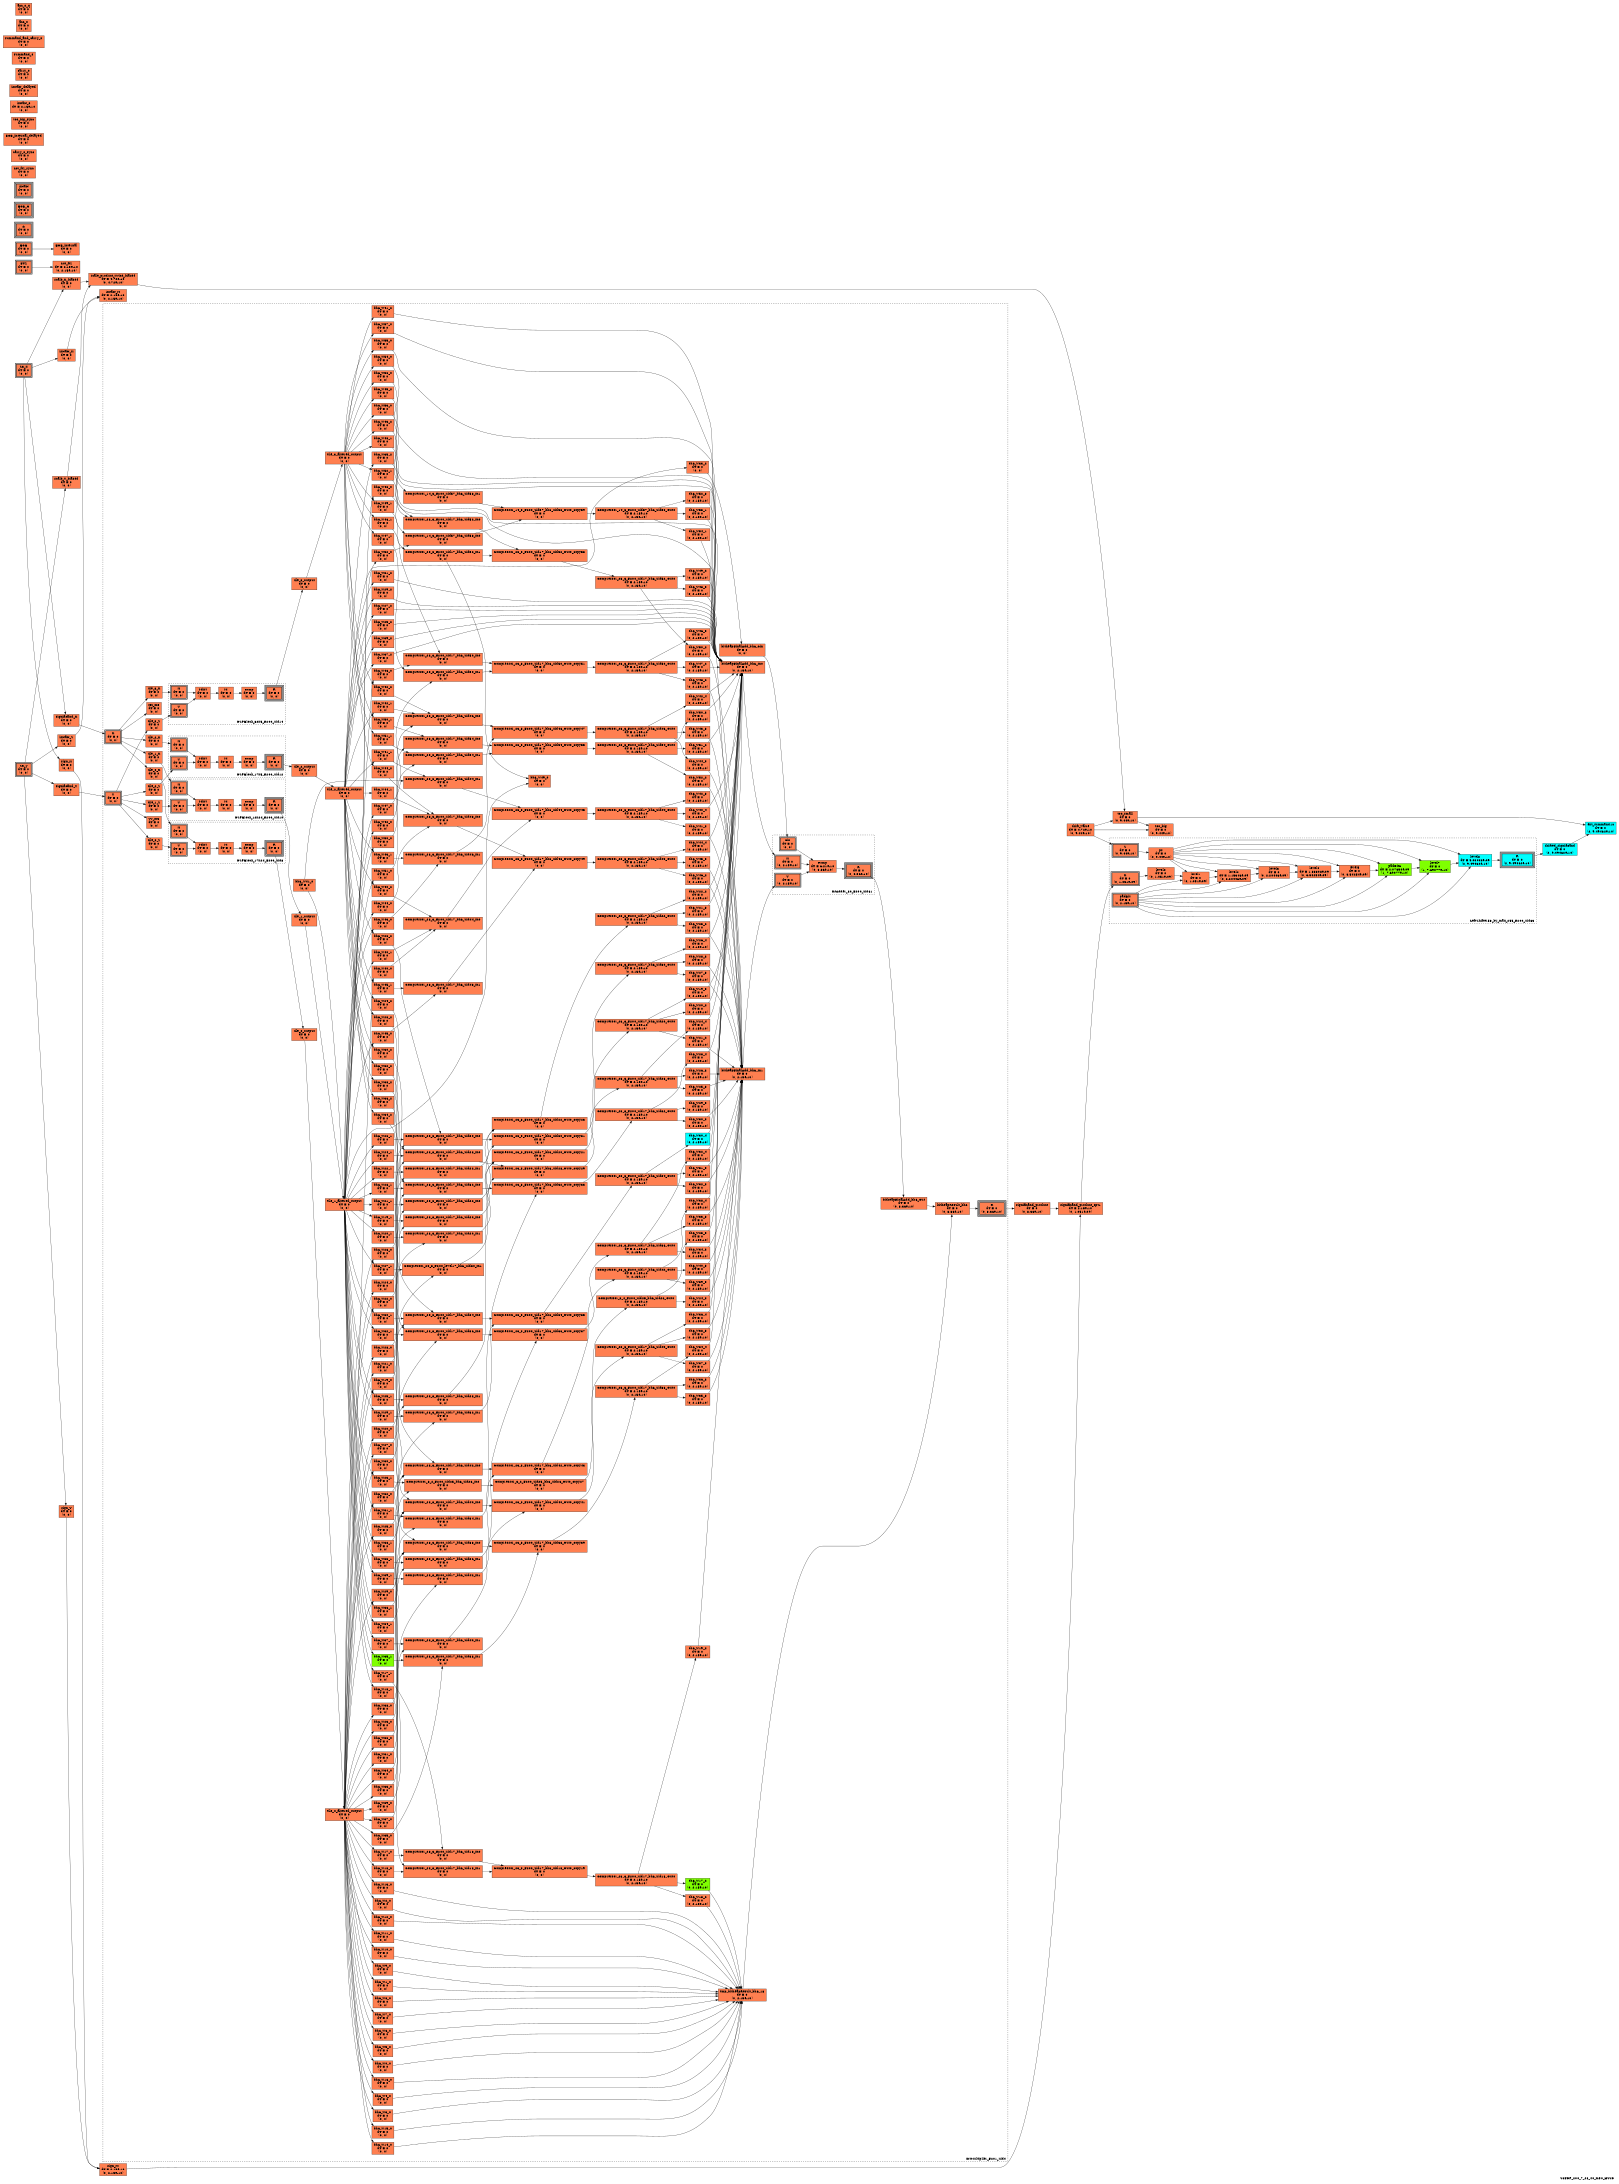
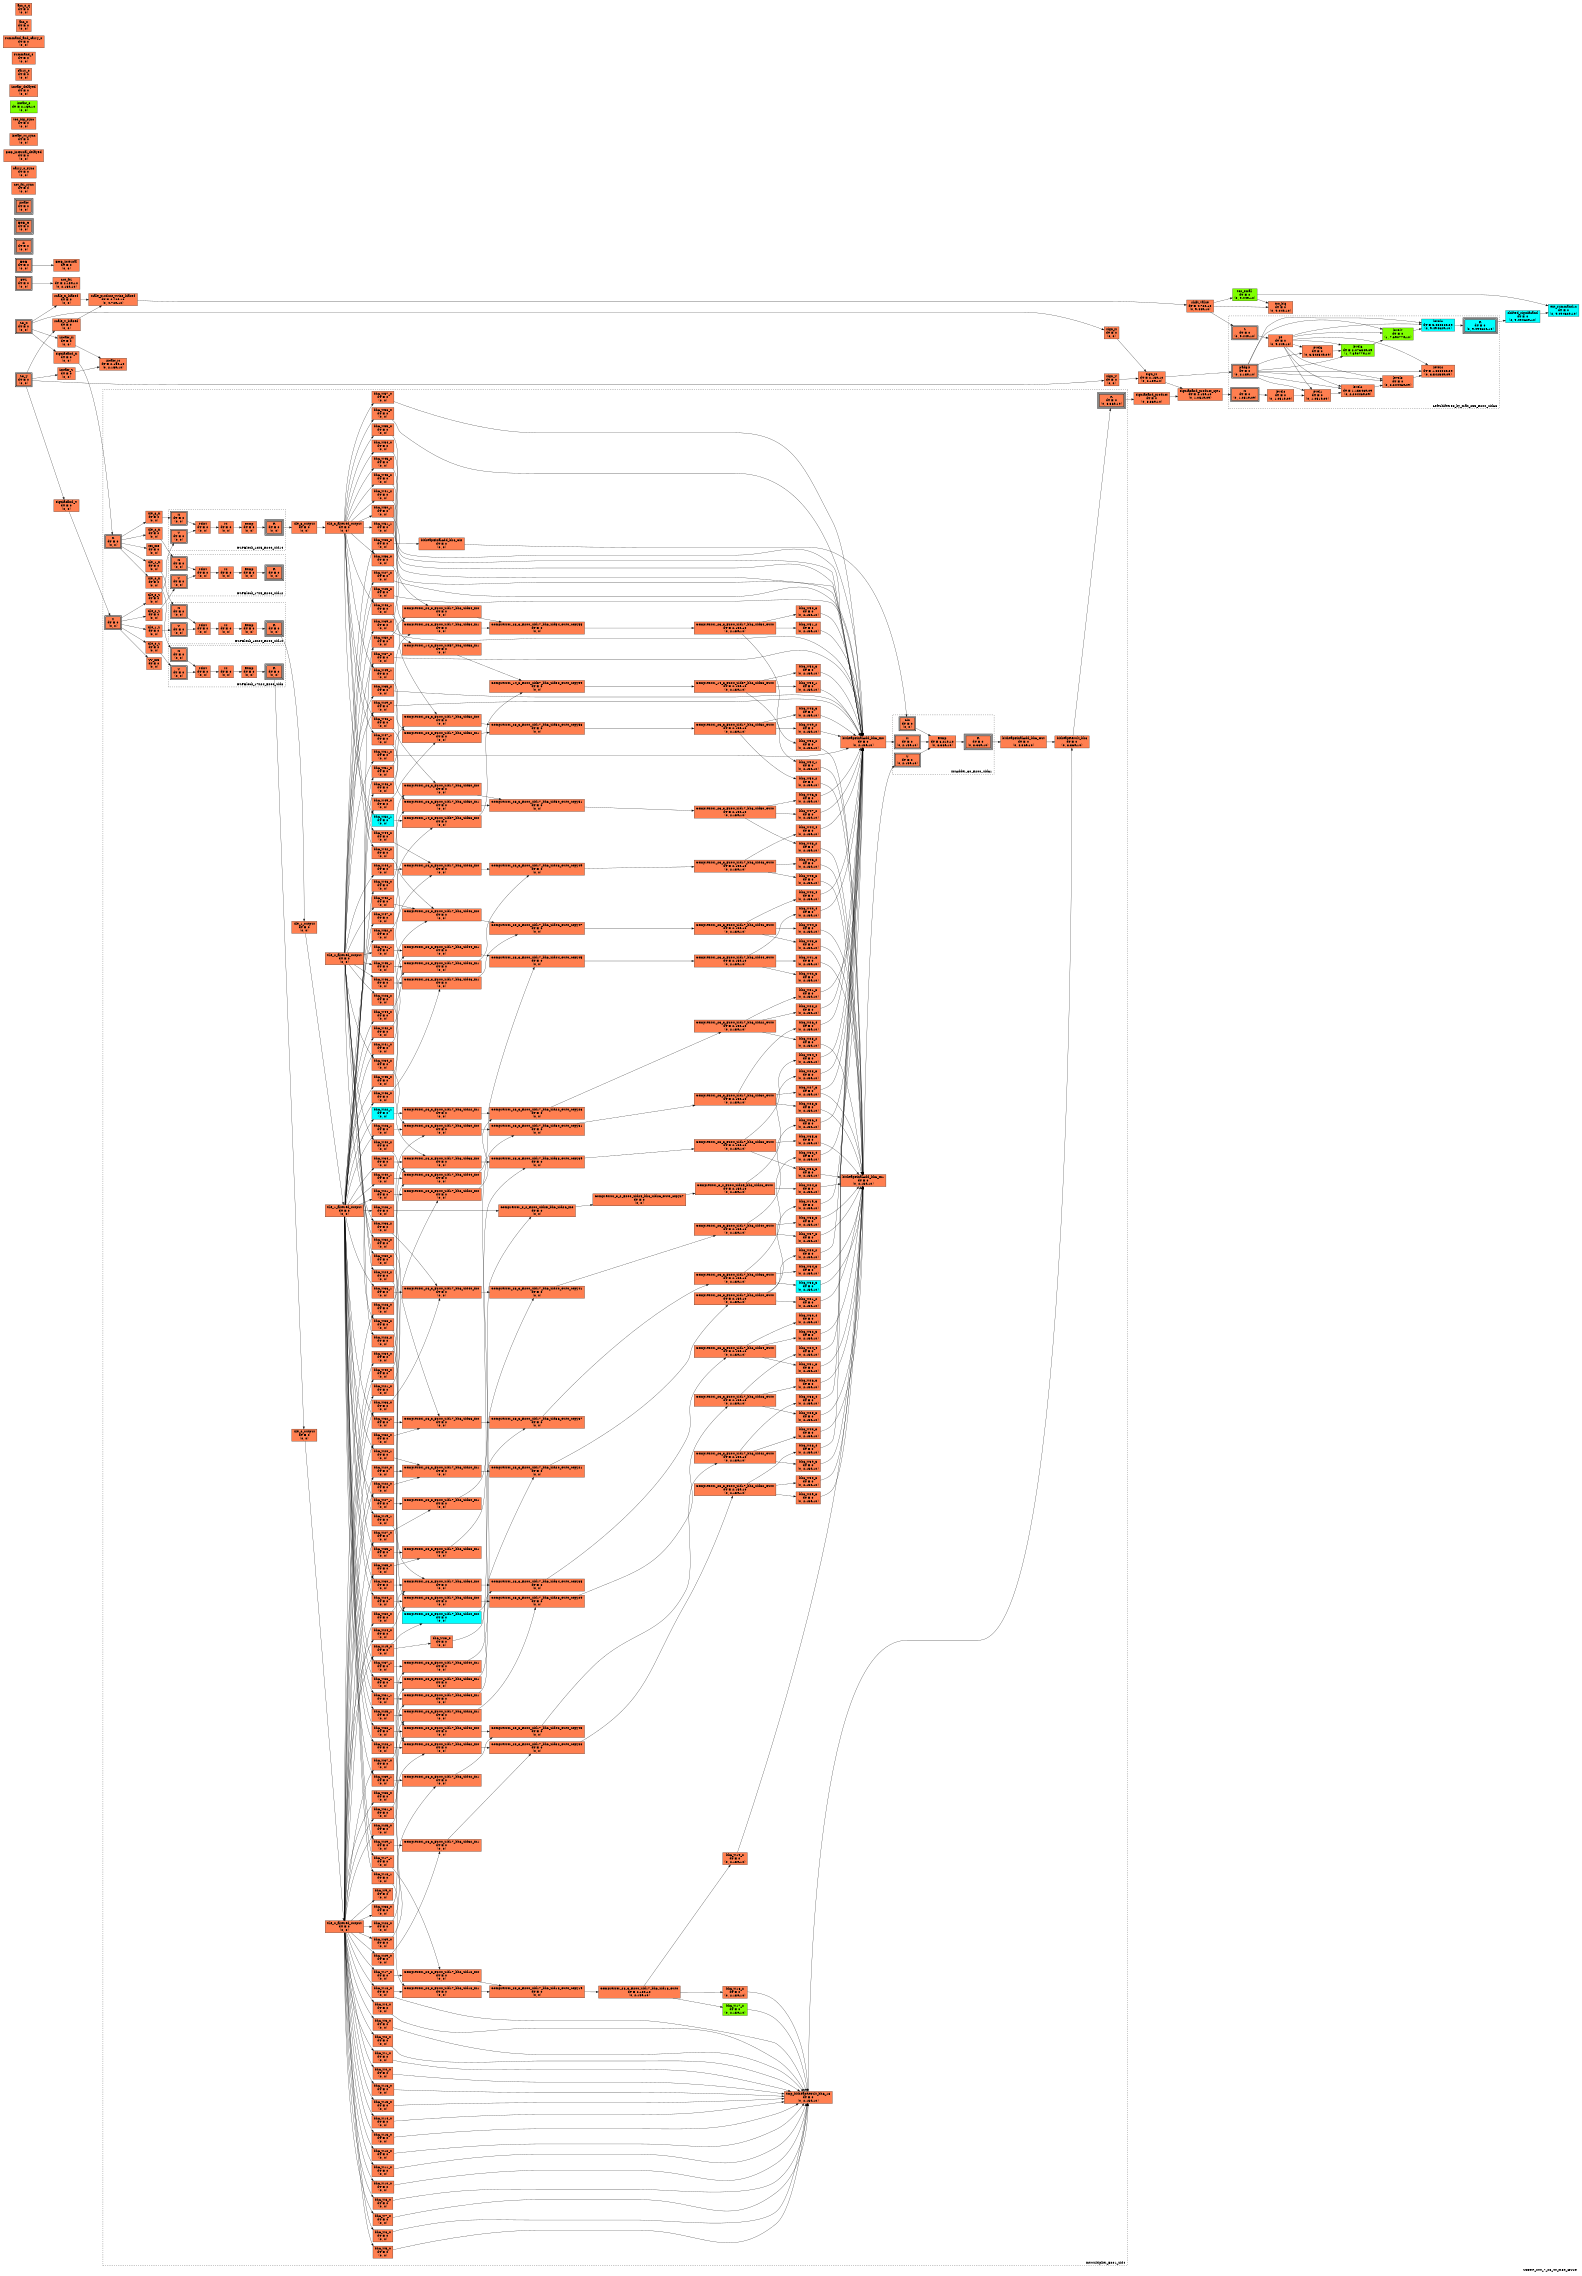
node "isNaN_o dT = 2.15e-10 (0, 0)": fillcolor coral -> chartreuse
node "isNaN_M_sync dT = 0 (0, 0)": added
edge "scale_product_twice_biased dT = 4.72e-10 (0, 4.72e-10)" -> "too_small dT = 0 (0, 9.44e-10)": now "scale_product_twice_biased dT = 4.72e-10 (0, 4.72e-10)" -> "shift_value dT = 4.72e-10 (0, 9.44e-10)"
edge "sign_M dT = 2.15e-10 (0, 2.15e-10)" -> "padBit dT = 0 (0, 2.15e-10)": added
node "bh6_w52_1 dT = 0 (0, 0)": fillcolor coral -> cyan
edge "Compressor_23_3_F200_uid17_bh6_uid52_In1 dT = 0 (0, 0)" -> "bh6_w49_0 dT = 0 (0, 0)": reversed
cluster "DSPBlock_32x5_F200_uid14": label "DSPBlock_32x5_F200_uid14" -> "DSPBlock_12x5_F200_uid14"
node "tile_2_output dT = 0 (0, 0)": removed
node "too_small dT = 0 (0, 9.44e-10)": fillcolor coral -> chartreuse
node "padBit6 dT = 2.07654e-09 (1, 7.69077e-10)": label "padBit6 dT = 2.07654e-09 (1, 7.69077e-10)" -> "level6 dT = 2.07654e-09 (1, 7.69077e-10)"
edge "level4 dT = 1.33808e-09 (0, 3.54254e-09)" -> "level5 dT = 0 (0, 3.54254e-09)": removed
edge "bh6_w30_4 dT = 0 (0, 2.15e-10)" -> "bitheapFinalAdd_bh6_In0 dT = 0 (0, 2.15e-10)": now "bh6_w27_3 dT = 0 (0, 2.15e-10)" -> "bitheapFinalAdd_bh6_In0 dT = 0 (0, 2.15e-10)"
edge "bh6_w41_0 dT = 0 (0, 0)" -> "tile_1_filtered_output dT = 0 (0, 0)": reversed
node "bh6_w30_4 dT = 0 (0, 2.15e-10)": fillcolor cyan -> coral
node "bh6_w22_1 dT = 0 (0, 0)": fillcolor coral -> cyan
node "bh6_w33_3 dT = 0 (0, 2.15e-10)": fillcolor coral -> cyan
node "Compressor_23_3_F200_uid17_bh6_uid20_In0 dT = 0 (0, 0)": fillcolor coral -> cyan
edge "bh6_w22_0 dT = 0 (0, 0)" -> "Compressor_23_3_F200_uid17_bh6_uid22_In1 dT = 0 (0, 0)": now "bh6_w22_0 dT = 0 (0, 0)" -> "Compressor_23_3_F200_uid17_bh6_uid20_In1 dT = 0 (0, 0)"
node "Compressor_23_3_F200_level17_bh6_uid30_In1 dT = 0 (0, 0)": label "Compressor_23_3_F200_level17_bh6_uid30_In1 dT = 0 (0, 0)" -> "Compressor_23_3_F200_uid17_bh6_uid30_In1 dT = 0 (0, 0)"
edge "bh6_w29_3 dT = 0 (0, 2.15e-10)" -> "bitheapFinalAdd_bh6_In1 dT = 0 (0, 2.15e-10)": added
node "bh6_w35_1 dT = 0 (0, 0)": fillcolor chartreuse -> coral
edge "tile_0_filtered_output dT = 0 (0, 0)" -> "bh6_w23_0 dT = 0 (0, 0)": now "bh6_w19_0 dT = 0 (0, 0)" -> "bh6_w23_0 dT = 0 (0, 0)"
edge "bh6_w9_0 dT = 0 (0, 0)" -> "tmp_bitheapResult_bh6_18 dT = 0 (0, 2.15e-10)": now "bh6_w18_0 dT = 0 (0, 0)" -> "tmp_bitheapResult_bh6_18 dT = 0 (0, 2.15e-10)"
